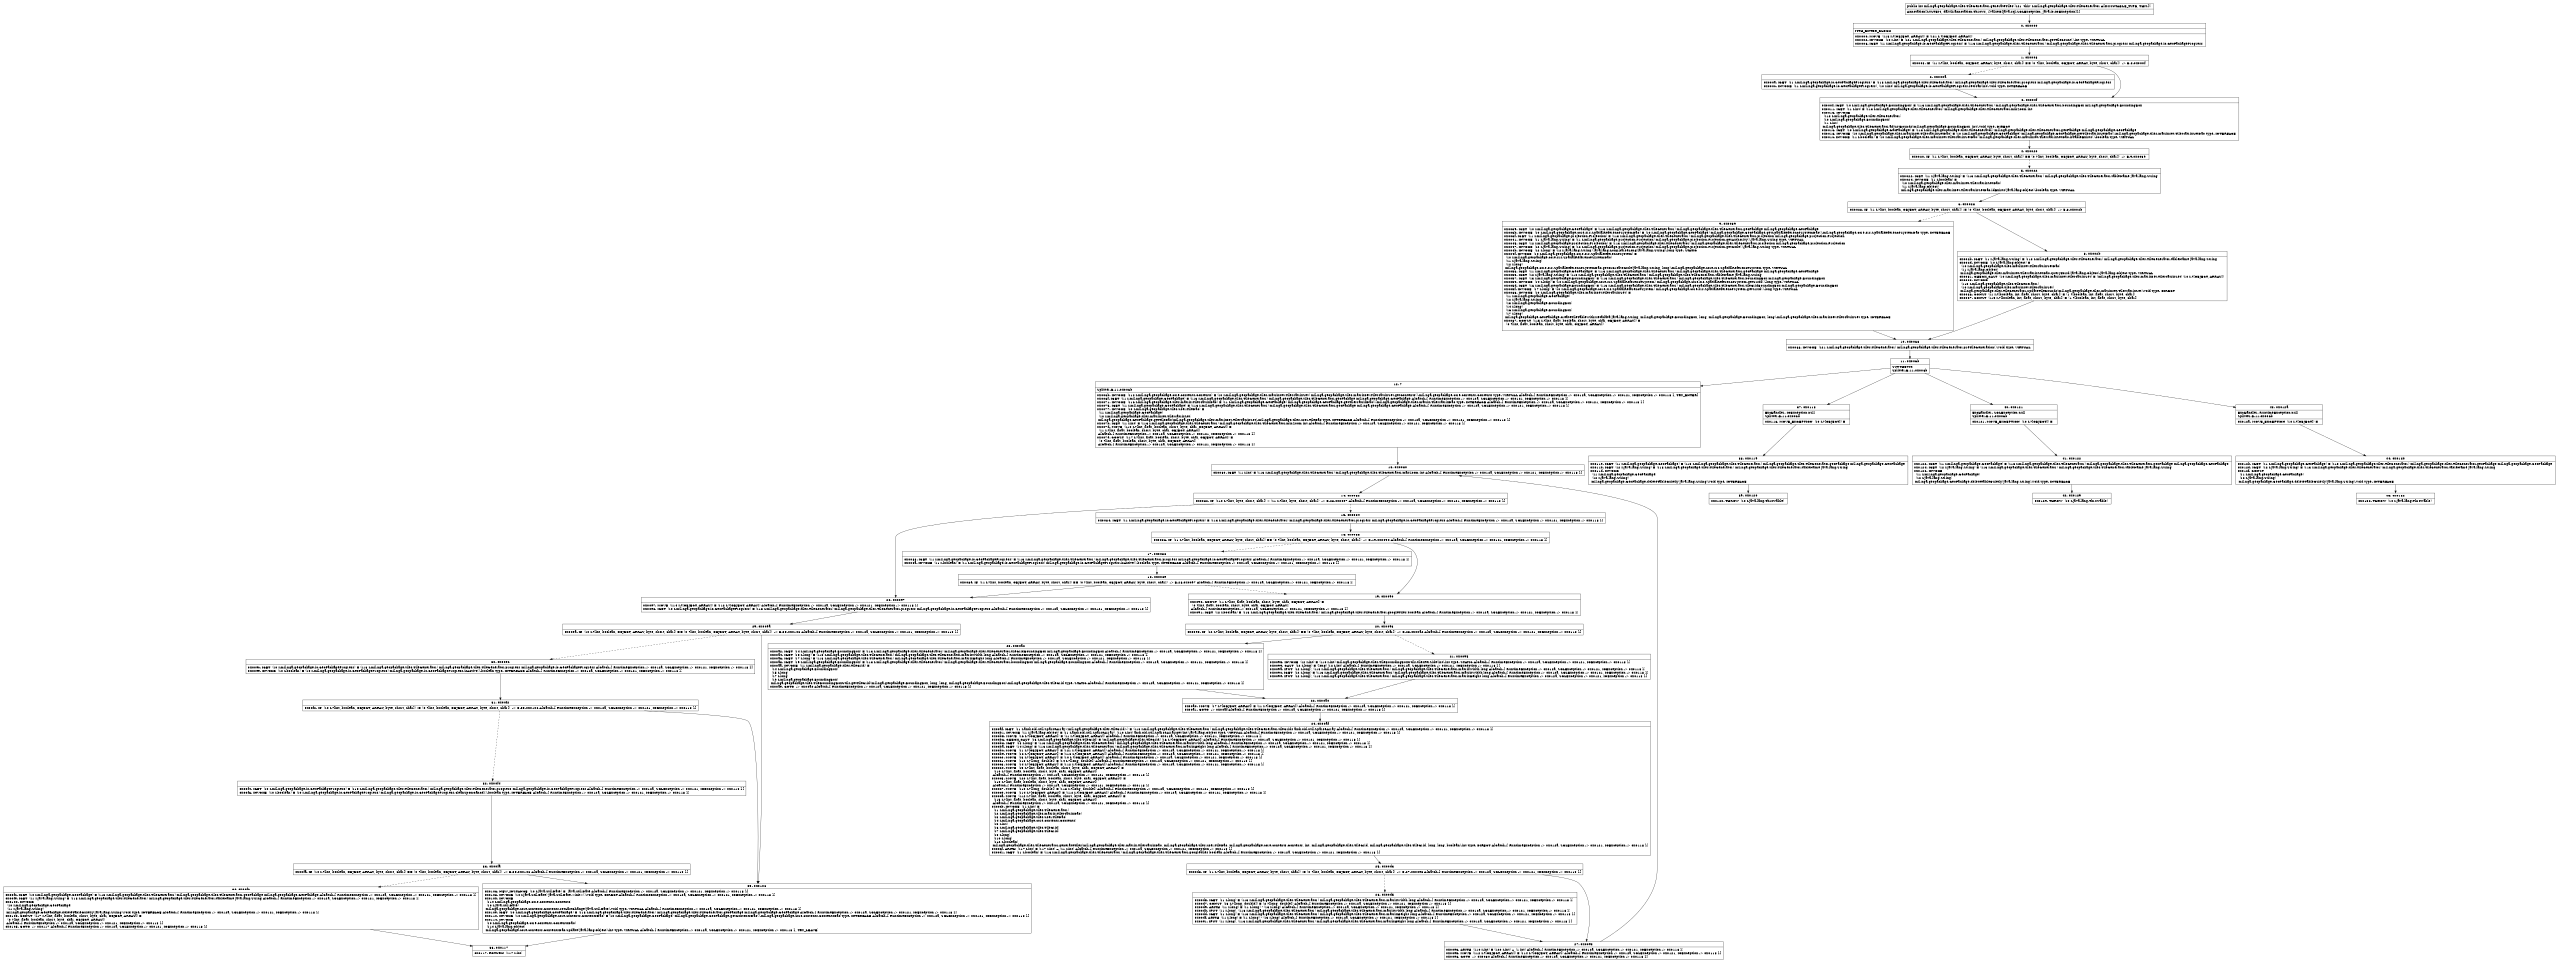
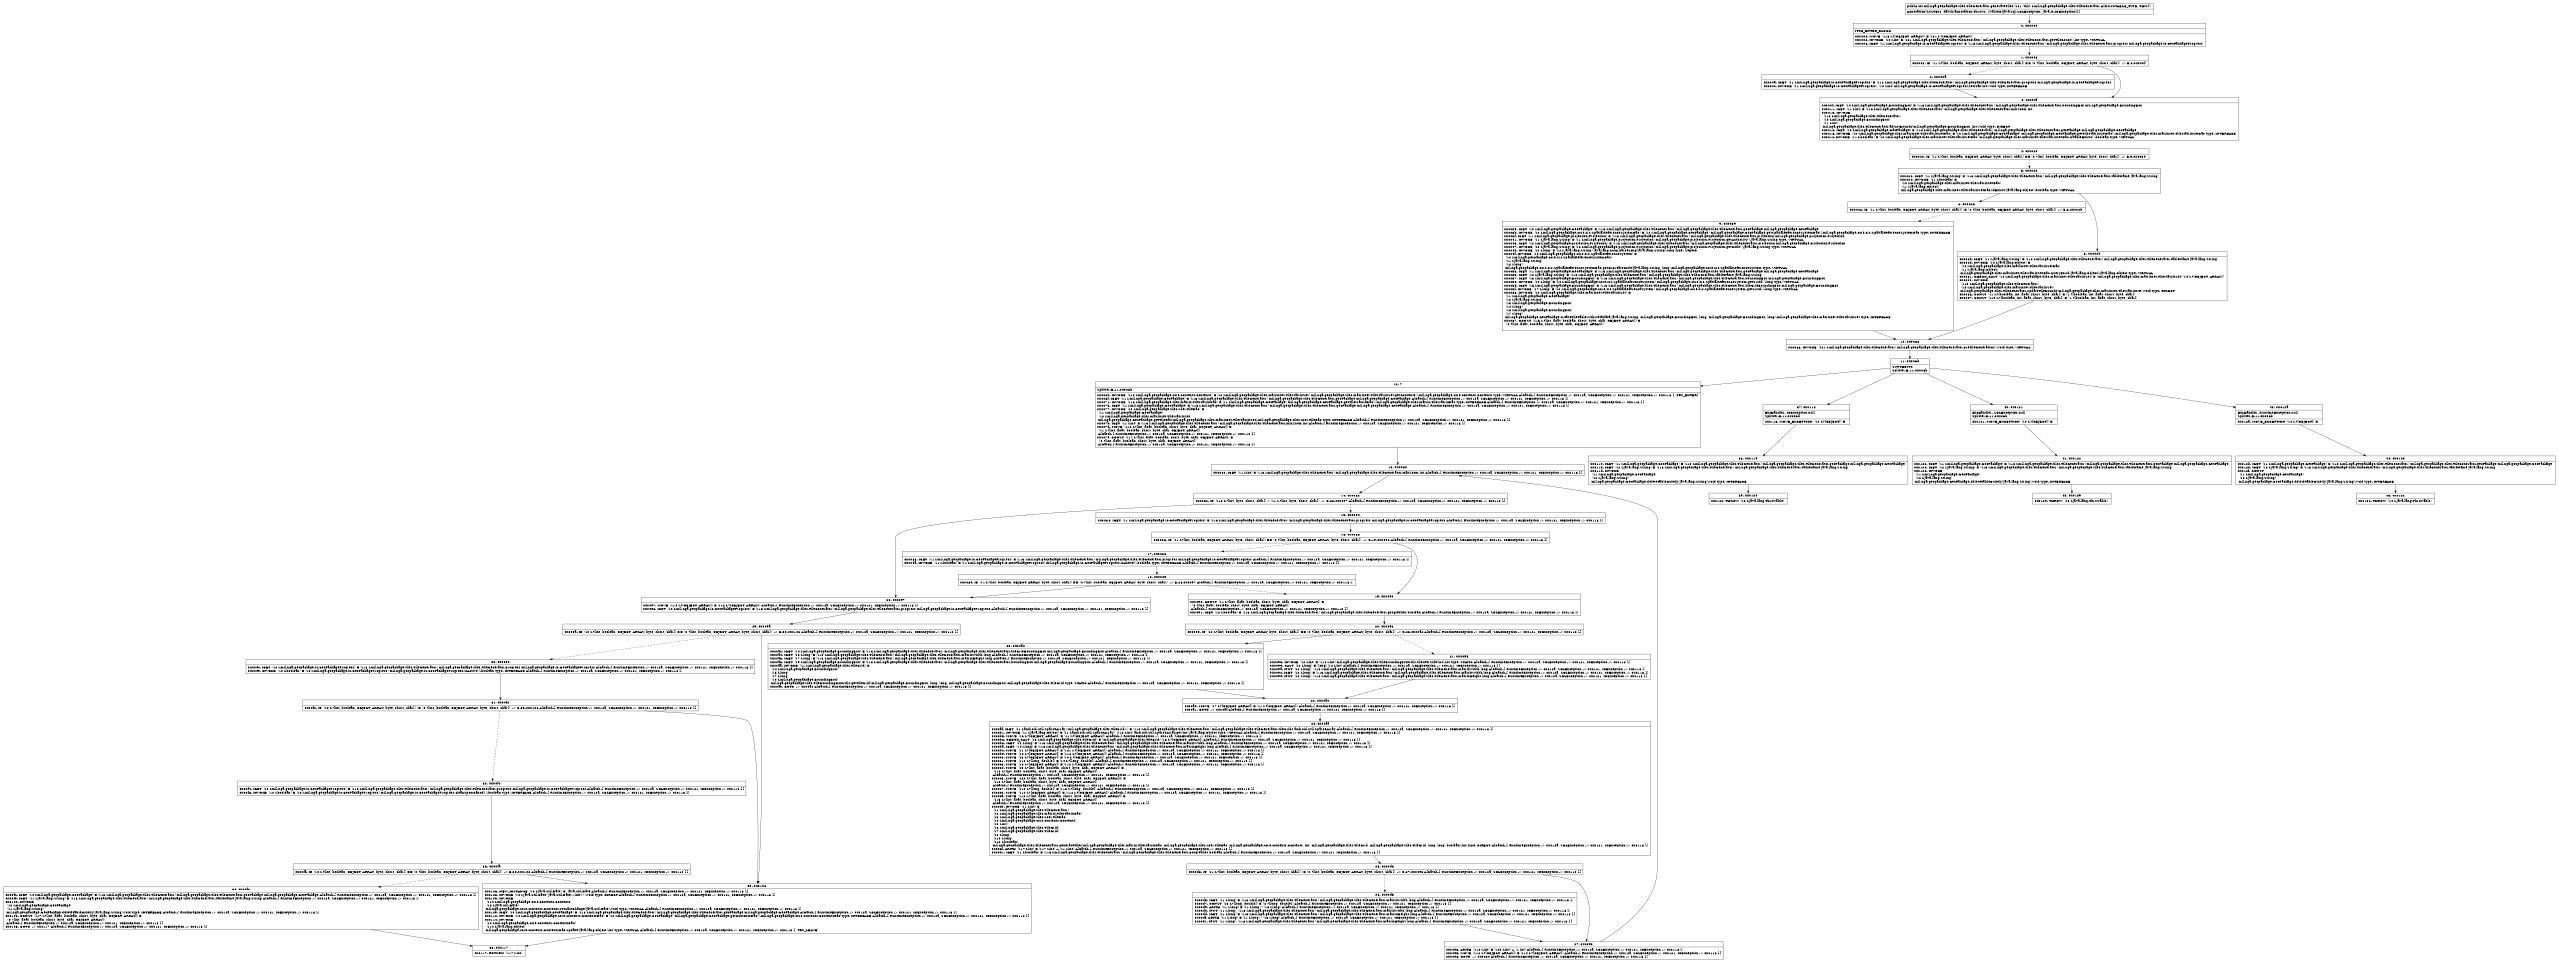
edge "3: 0x000f" -> "4: 0x0020": removed
edge "6: 0x0028" -> "8: 0x002b": now "5: 0x0022" -> "8: 0x002b"
